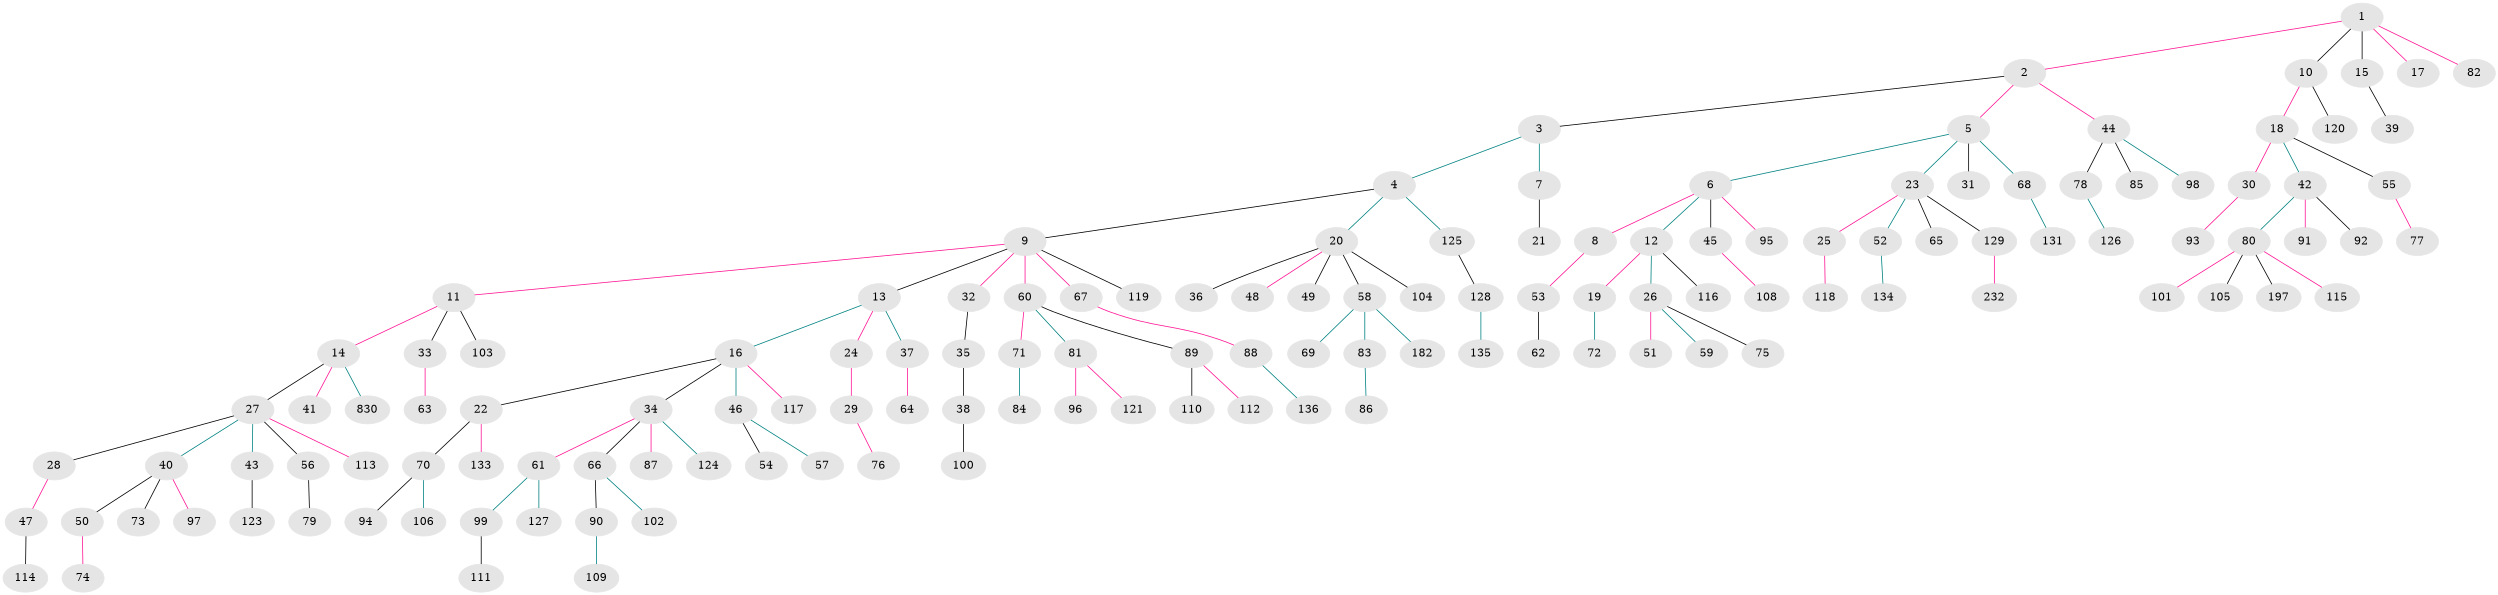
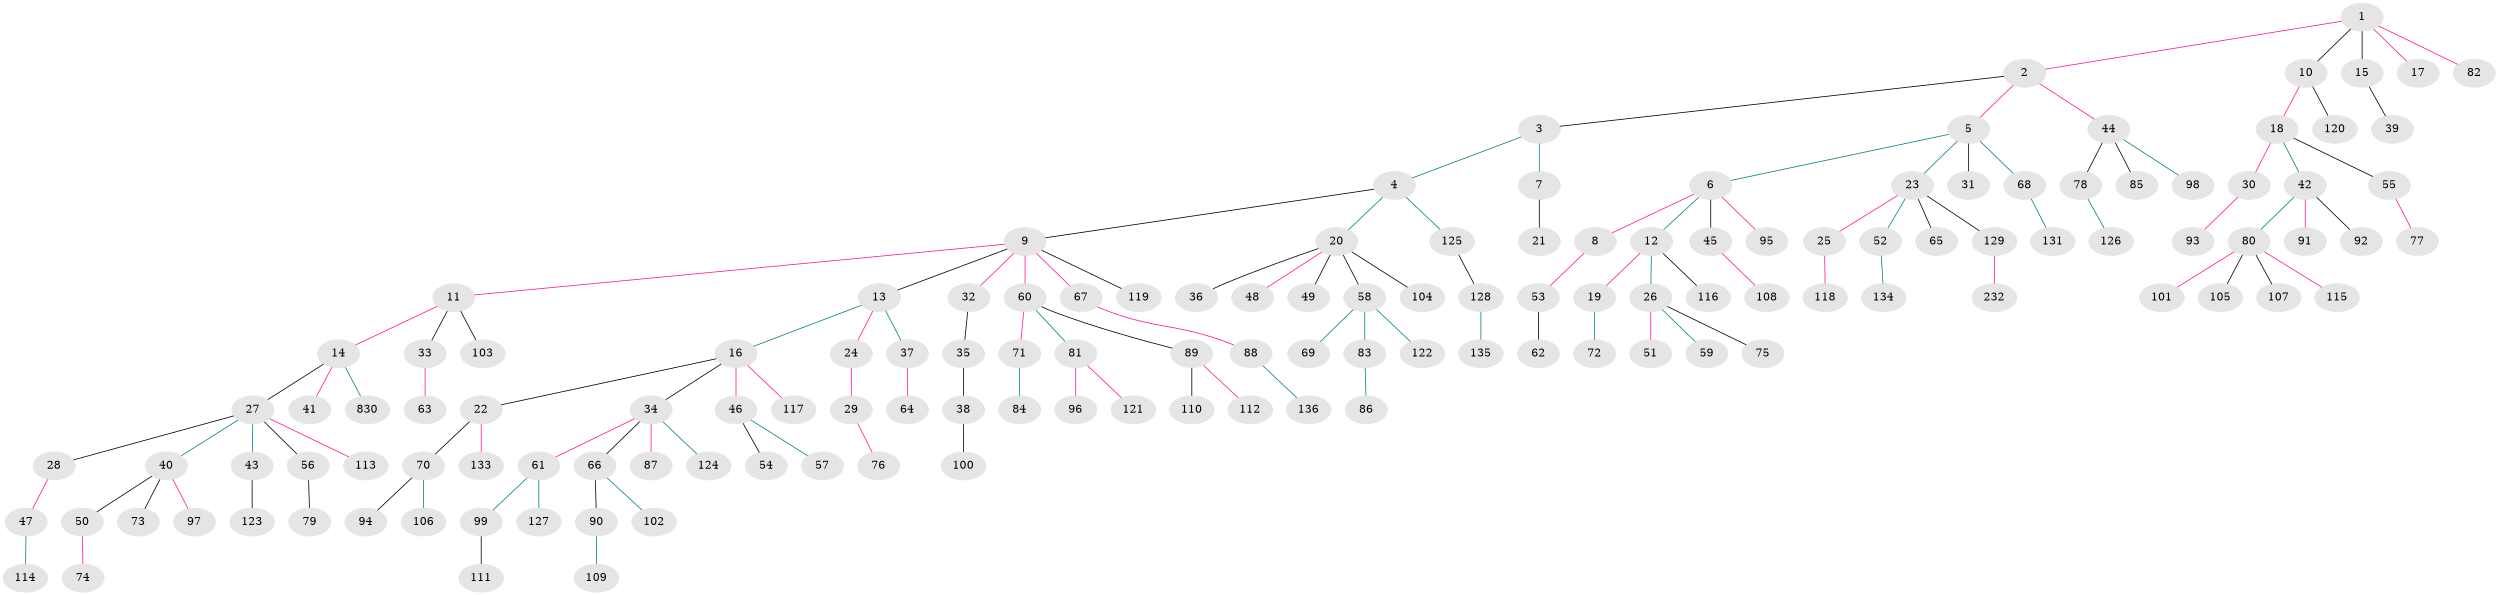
node "197": label "197" -> "107"
node "182": label "182" -> "122"
edge "16" -- "46": color teal -> deeppink
edge "47" -- "114": color black -> teal
